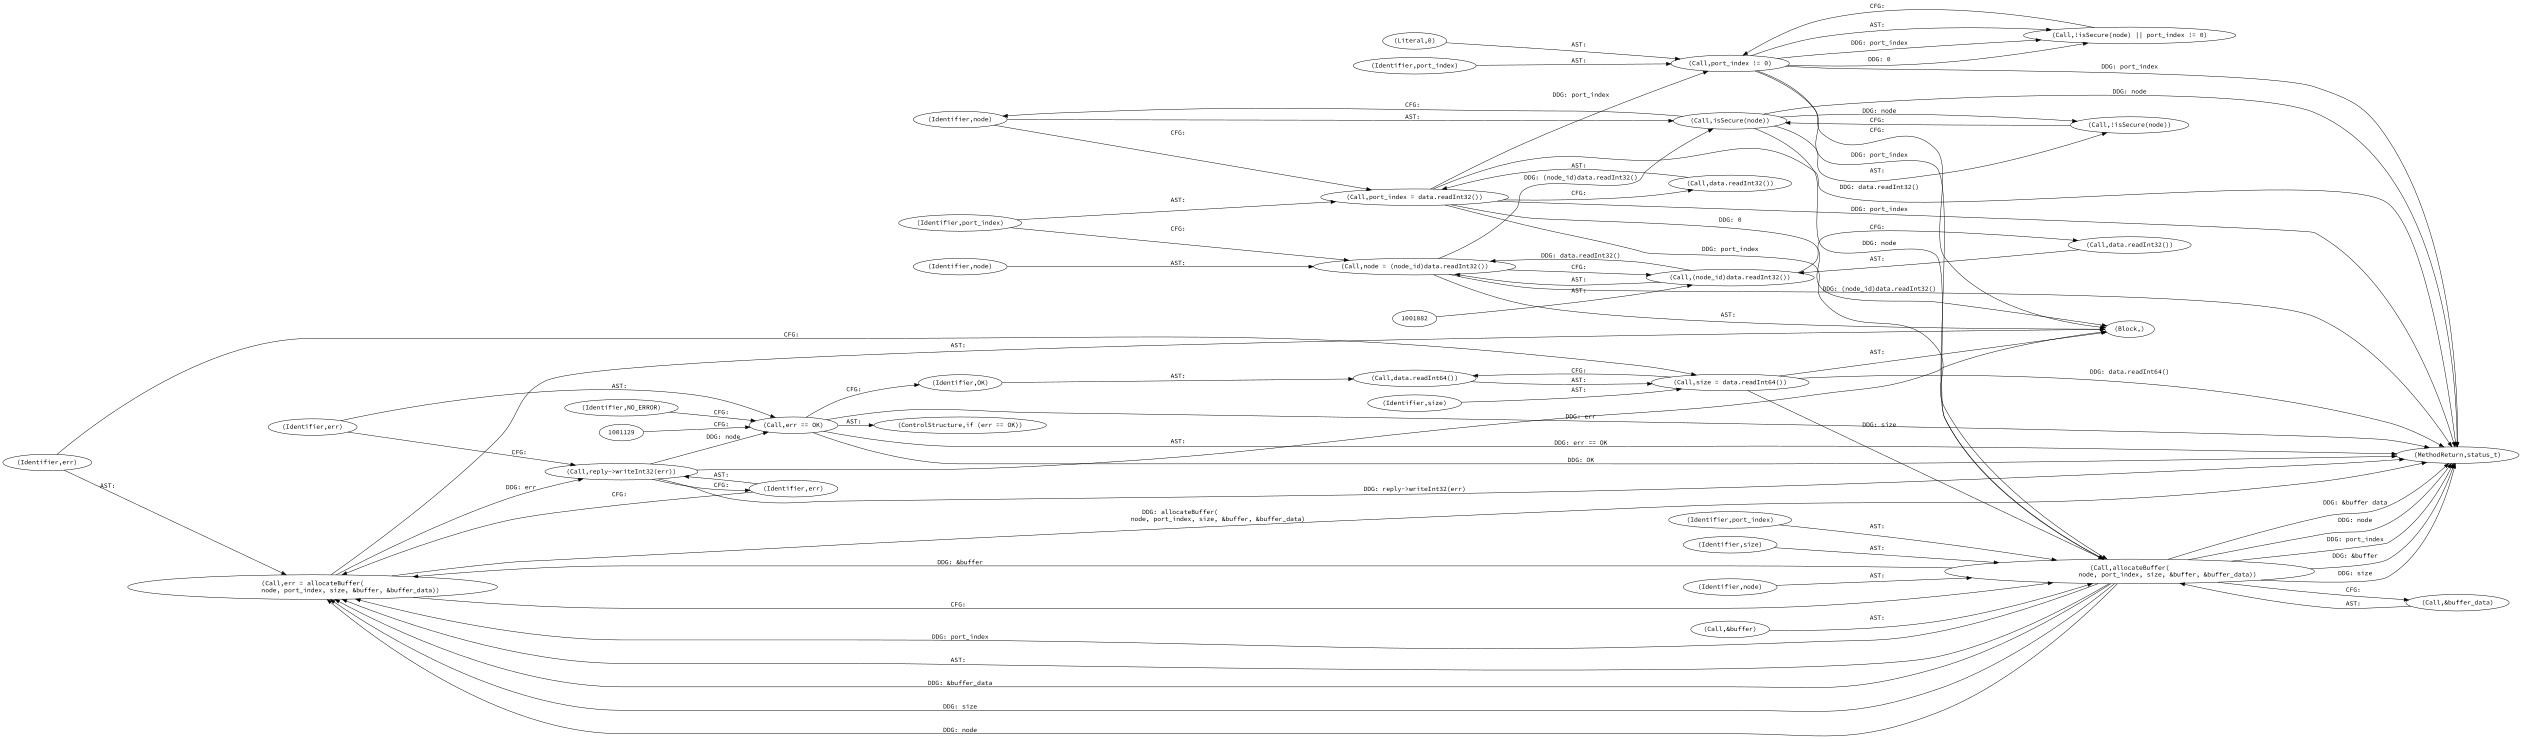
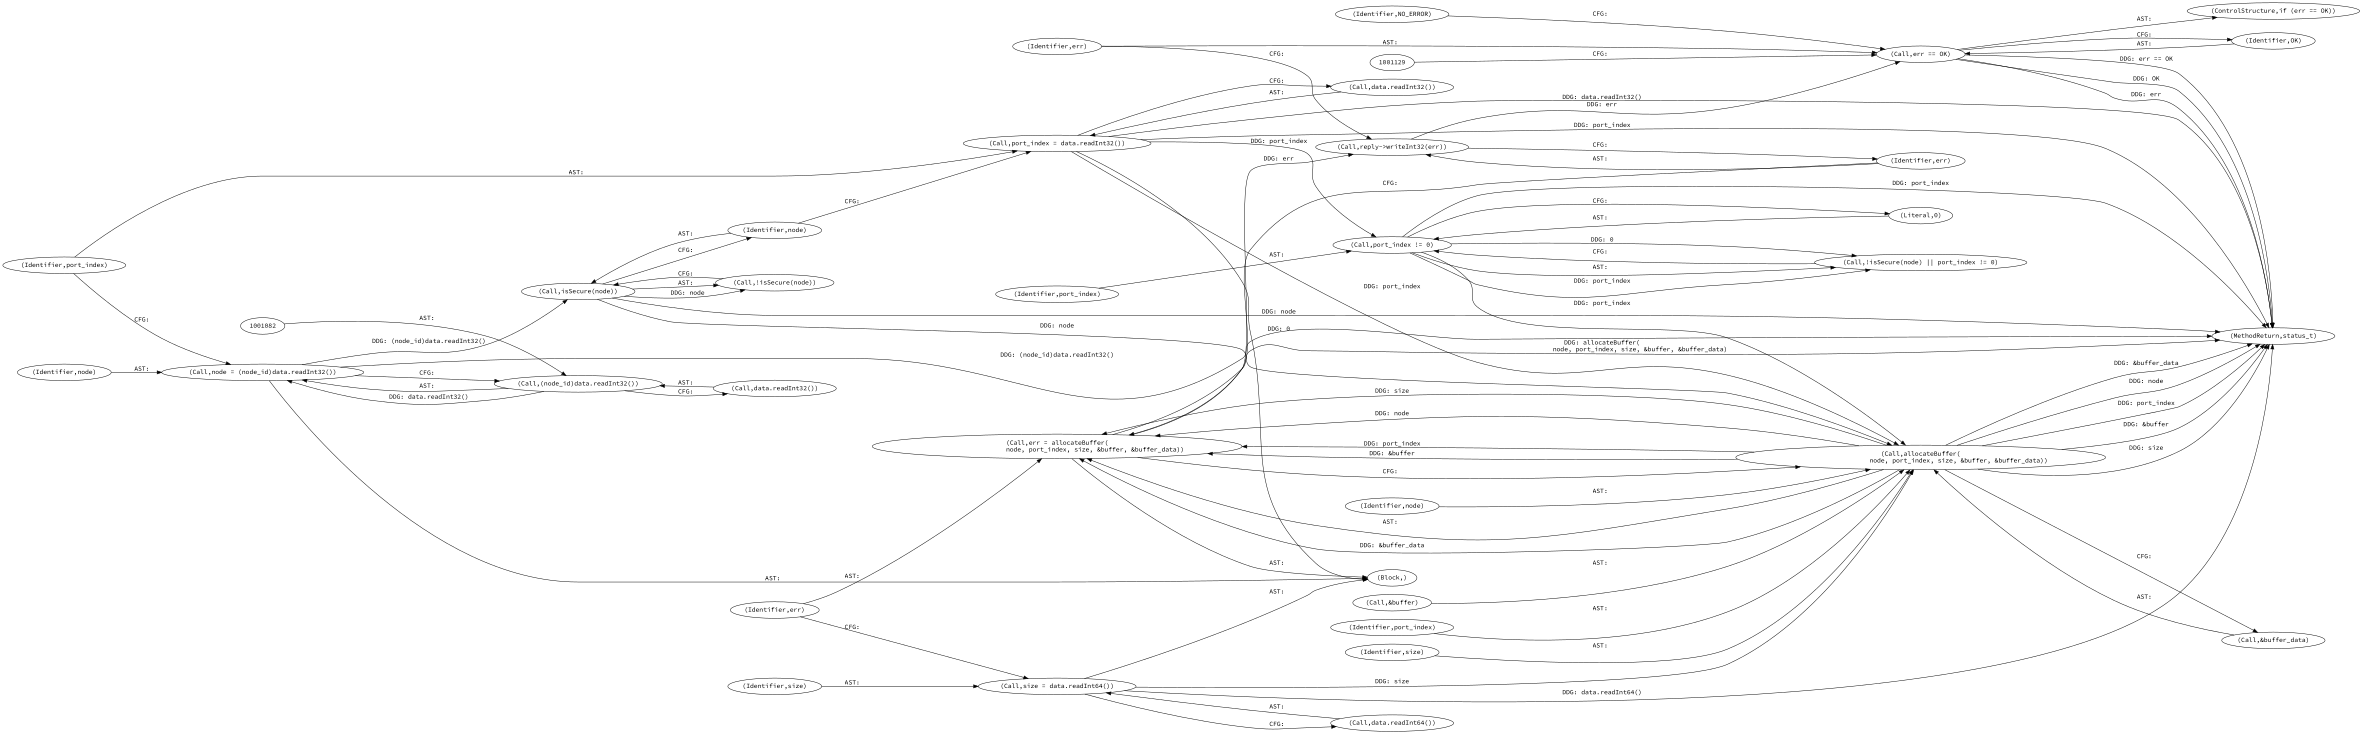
edge "(Call,port_index != 0)" -> "(Block,)": now "(Call,port_index != 0)" -> "(Literal,0)"
edge "(Identifier,OK)" -> "(Call,data.readInt64())": now "(Identifier,OK)" -> "(Call,err == OK)"
edge "(Call,reply->writeInt32(err))" -> "(Block,)": removed, label "AST:"
edge "(Call,reply->writeInt32(err))" -> "(Call,err == OK)": label "DDG: node" -> "DDG: err"
edge "(Call,reply->writeInt32(err))" -> "(MethodReturn,status_t)": removed, label "DDG: reply->writeInt32(err)"
